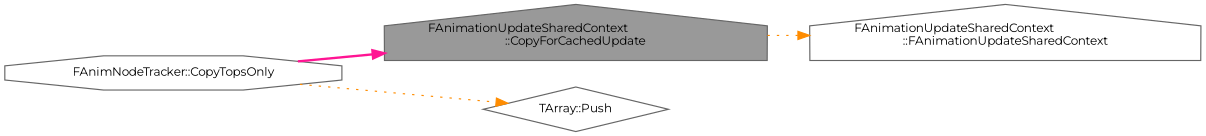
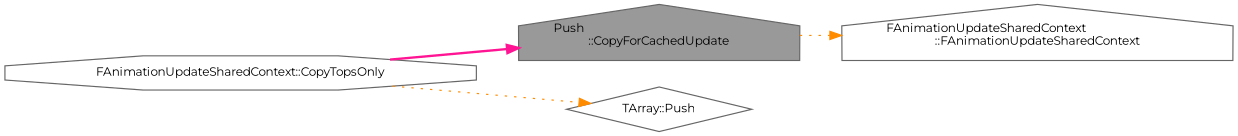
node "FAnimationUpdateSharedContext ::CopyForCachedUpdate": label "FAnimationUpdateSharedContext ::CopyForCachedUpdate" -> "Push ::CopyForCachedUpdate"
node "FAnimNodeTracker::CopyTopsOnly": label "FAnimNodeTracker::CopyTopsOnly" -> "FAnimationUpdateSharedContext::CopyTopsOnly"
